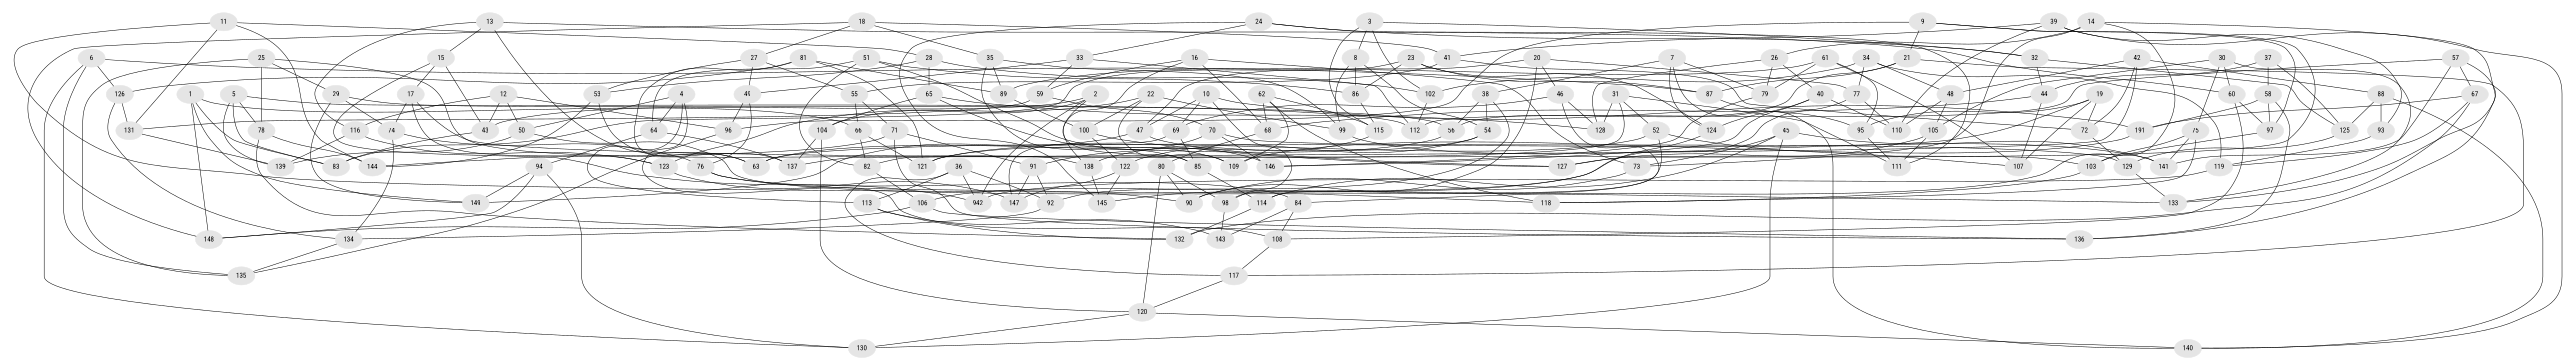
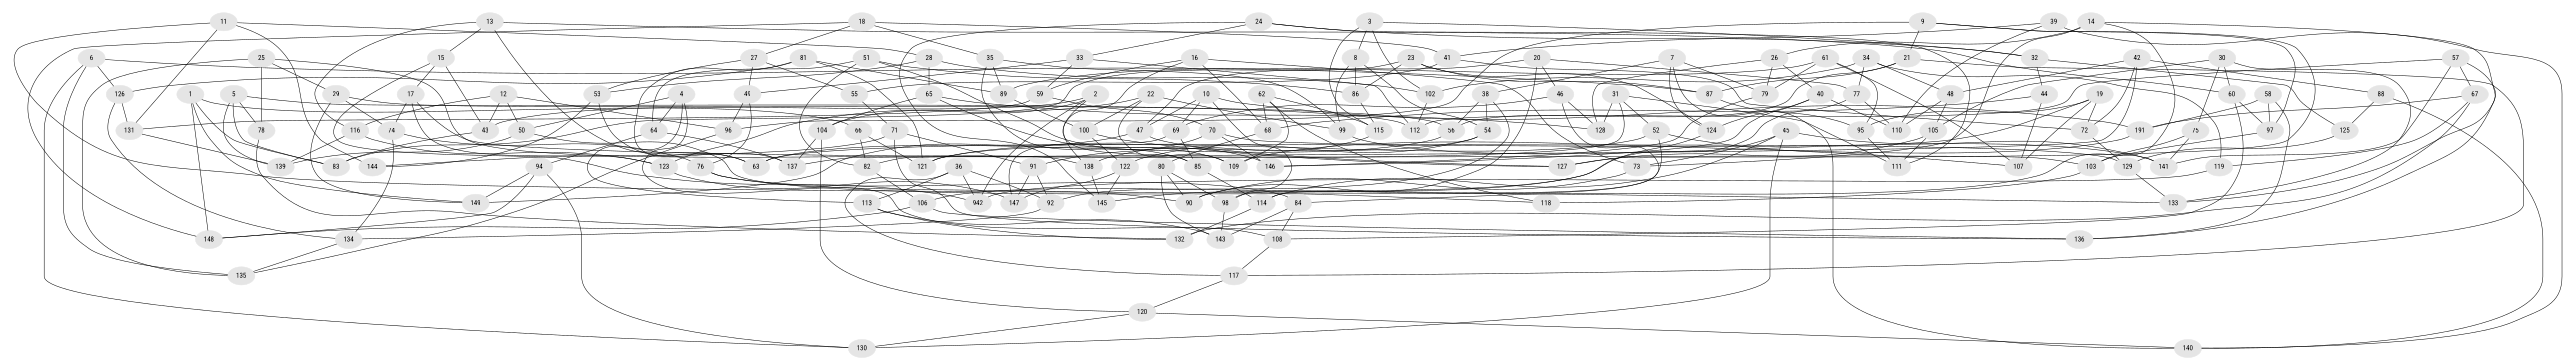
node "37": removed
edge "55" -- "66": removed
node "93": removed
edge "78" -- "144": removed
edge "75" -- "118": removed
edge "80" -- "120": now "80" -- "143"
